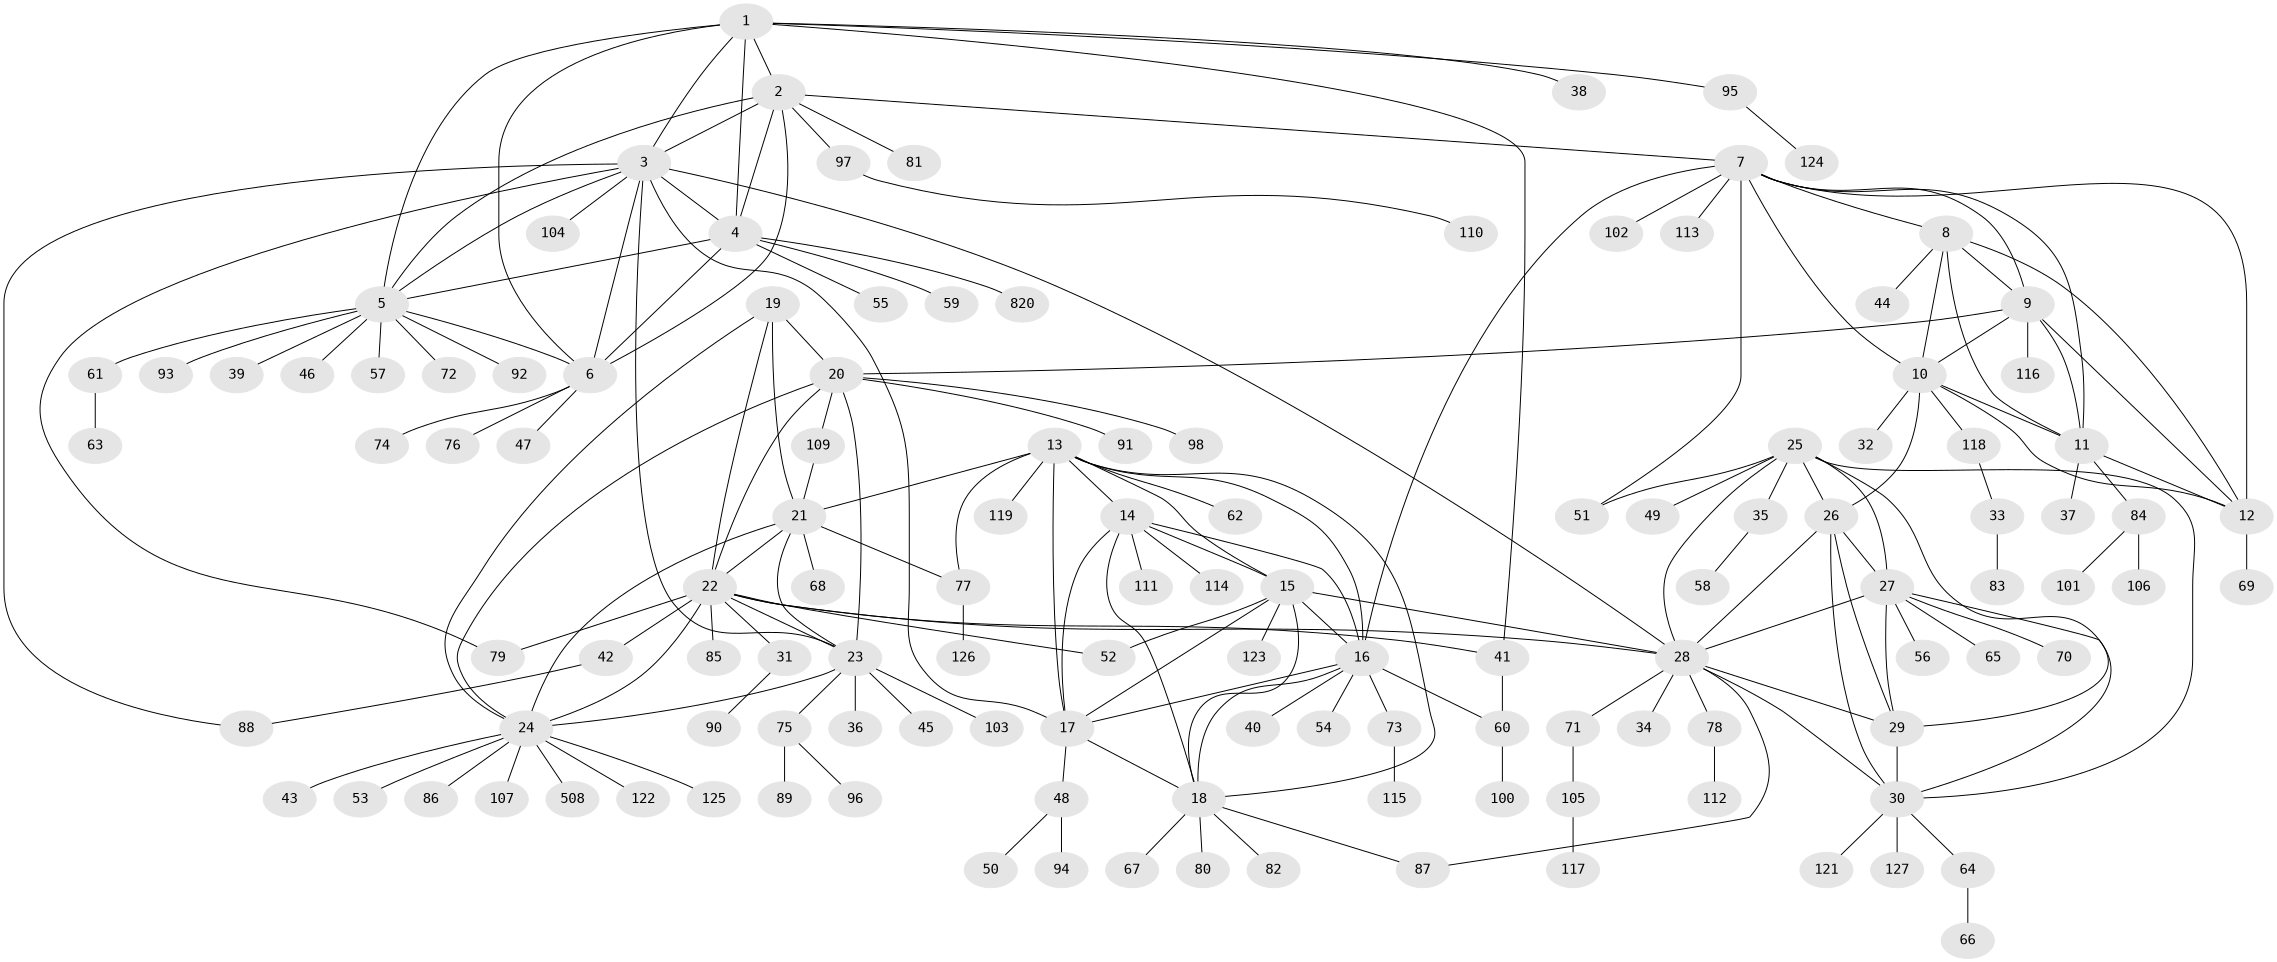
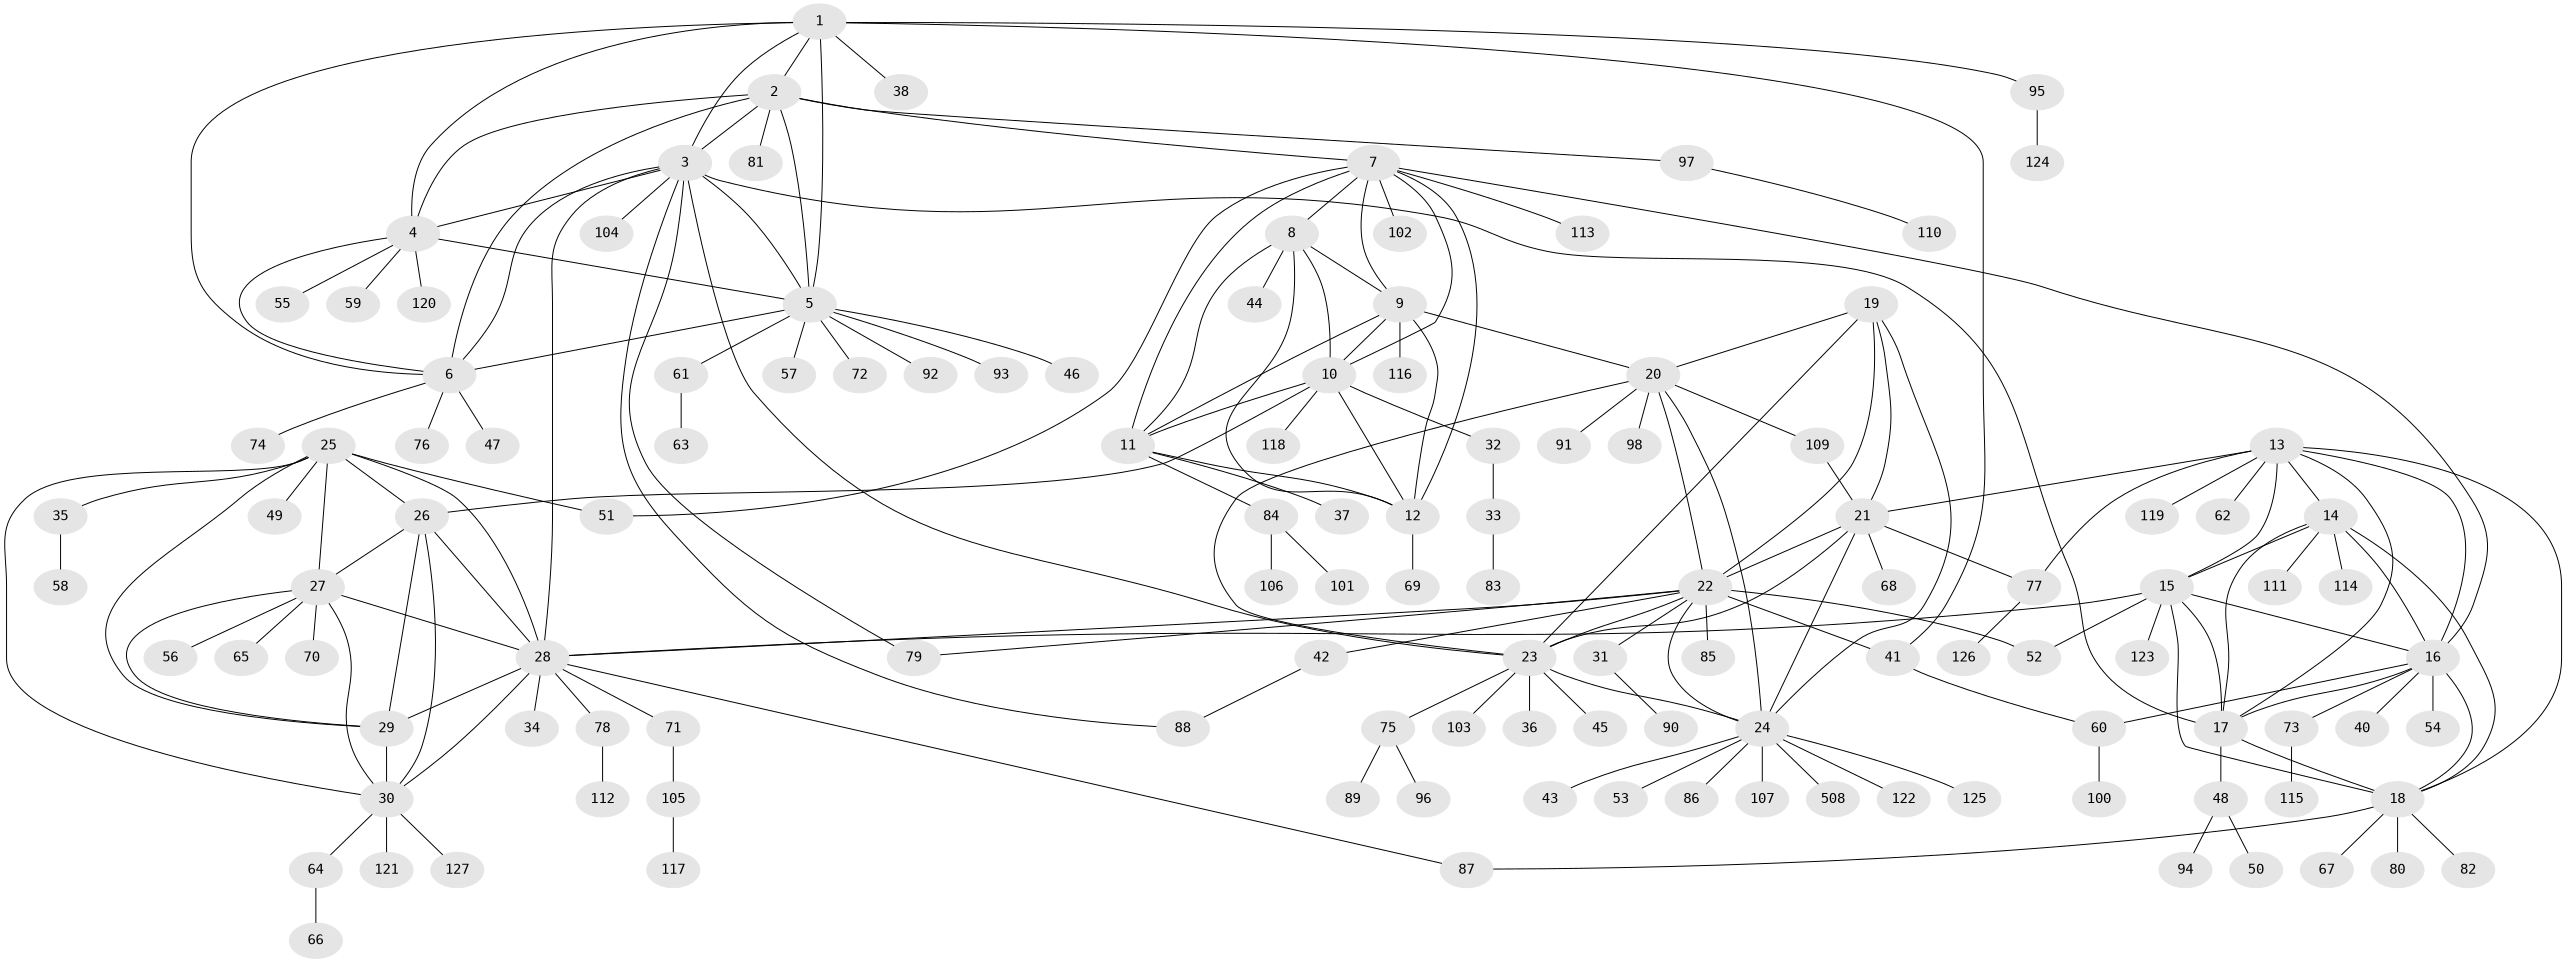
node "820": label "820" -> "120"
node "39": removed
edge "19" -- "23": added
edge "118" -- "33": now "32" -- "33"
